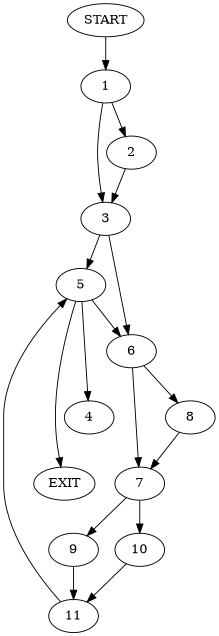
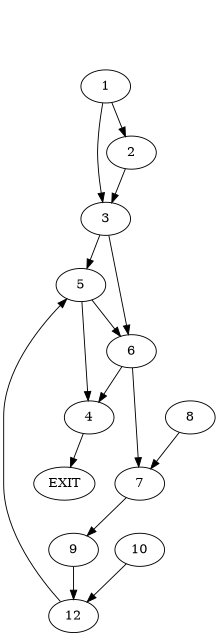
node "START": removed
edge "5" -> "EXIT": now "4" -> "EXIT"
edge "6" -> "8": now "6" -> "4"
edge "7" -> "10": removed
node "11": label "11" -> "12"
